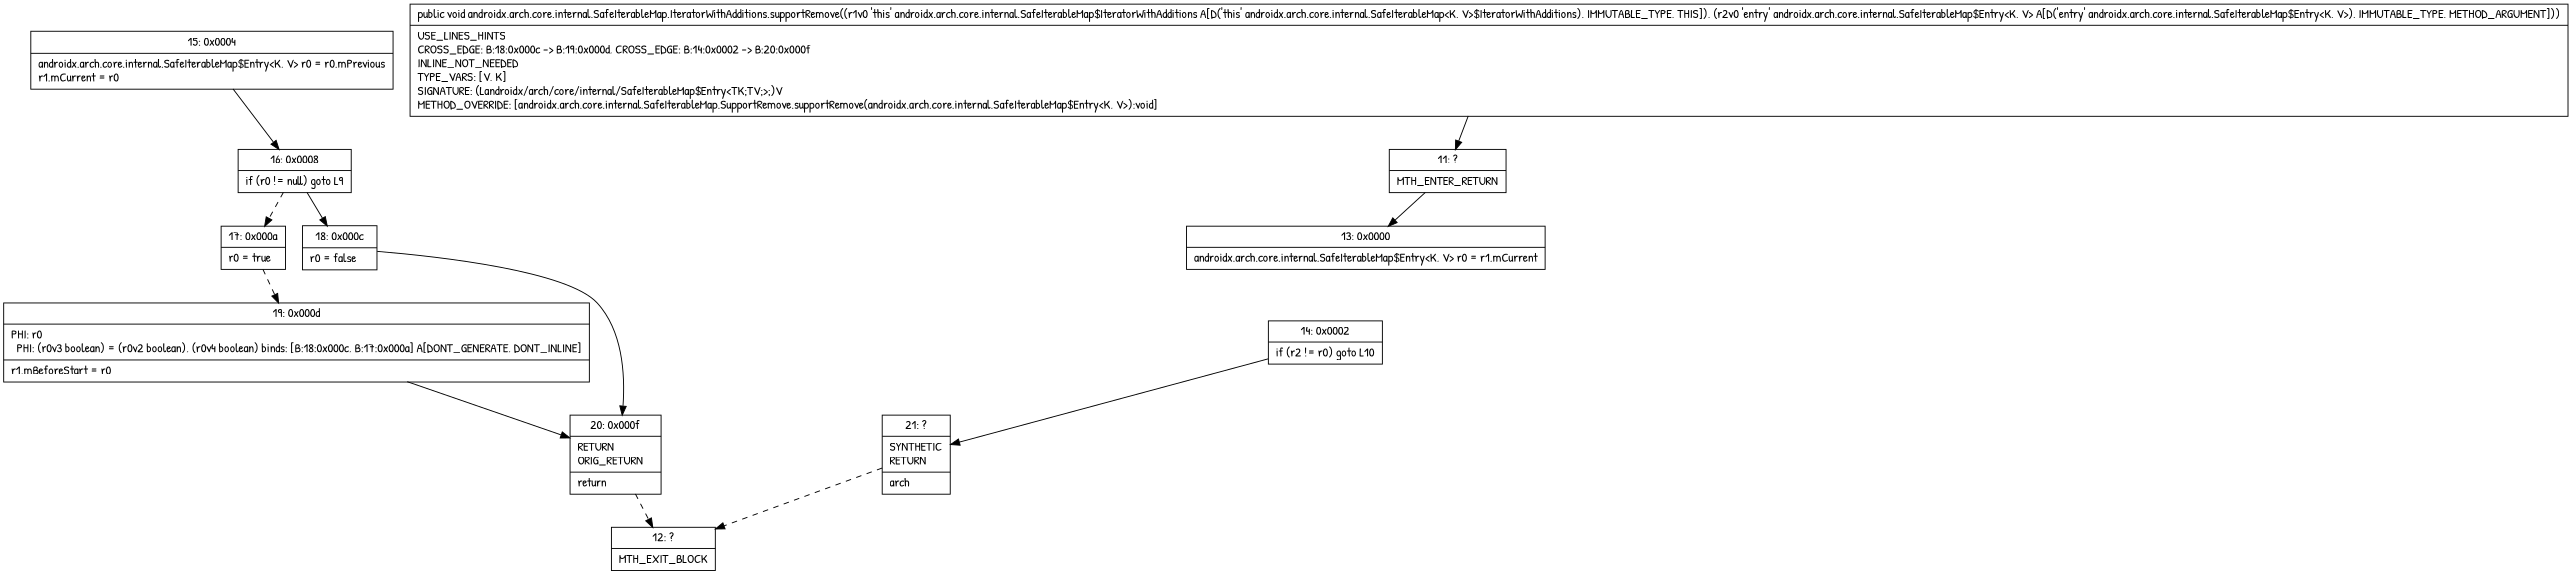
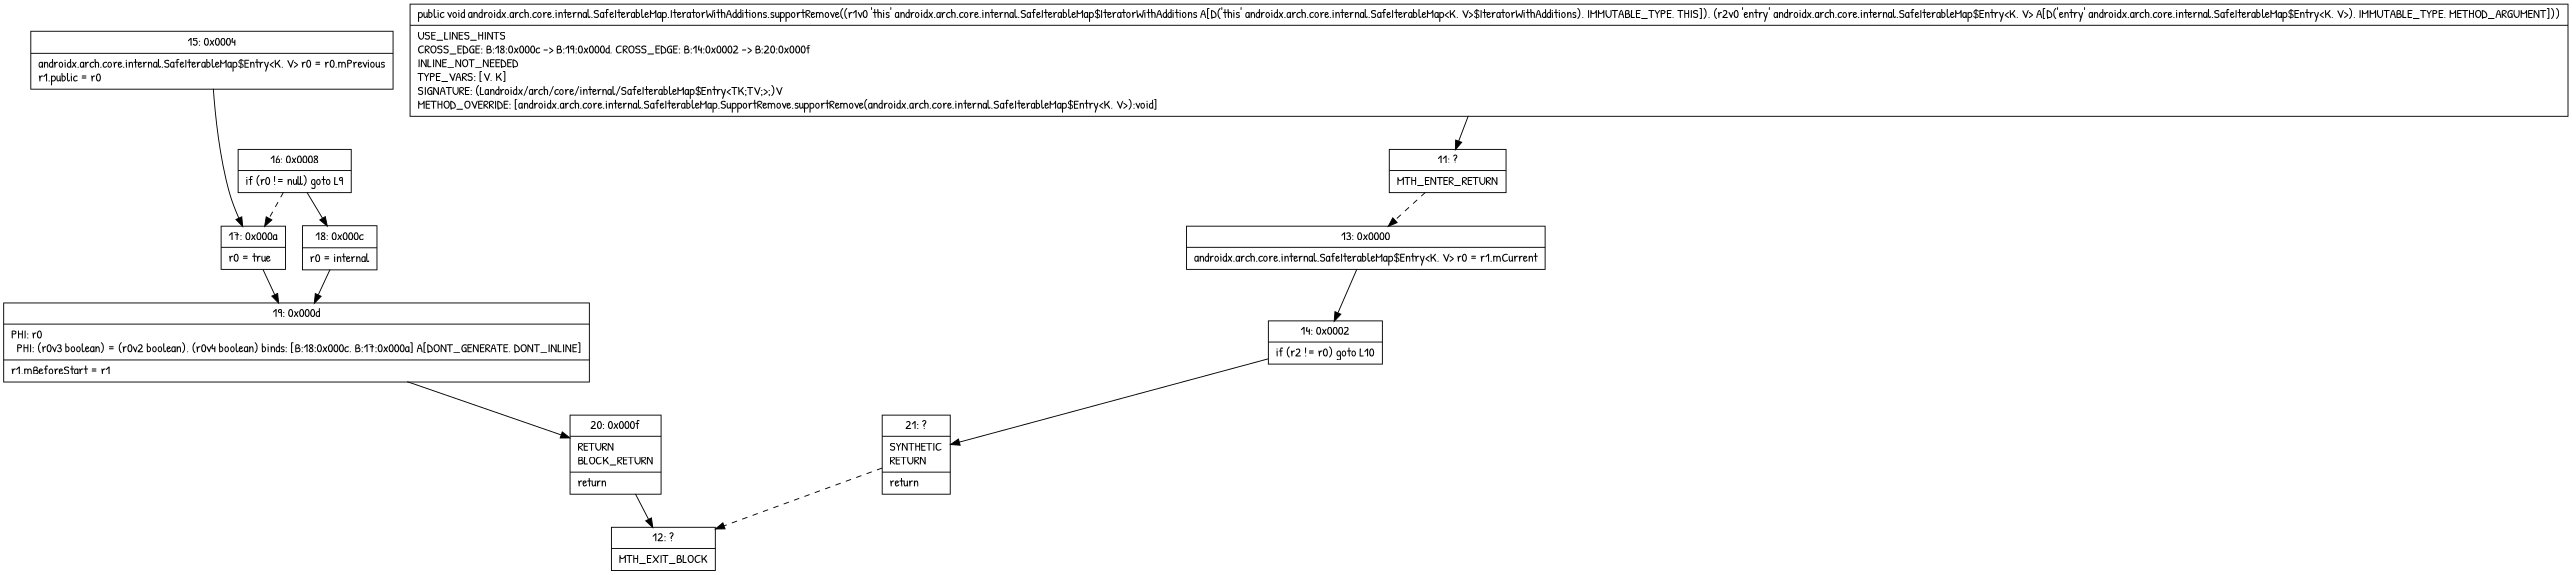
node "15: 0x0004": text "r1.mCurrent = r0" -> "r1.public = r0"
edge "15: 0x0004" -> "16: 0x0008": now "15: 0x0004" -> "17: 0x000a"
edge "11: ?" -> "13: 0x0000": style solid -> dashed
node "18: 0x000c": text "r0 = false" -> "r0 = internal"
edge "18: 0x000c" -> "20: 0x000f": now "18: 0x000c" -> "19: 0x000d"
edge "17: 0x000a" -> "19: 0x000d": style dashed -> solid
edge "13: 0x0000" -> "14: 0x0002": added
node "19: 0x000d": text "r1.mBeforeStart = r0" -> "r1.mBeforeStart = r1"
node "20: 0x000f": text "ORIG_RETURN" -> "BLOCK_RETURN"
node "21: ?": text "arch" -> "return"
edge "20: 0x000f" -> "12: ?": style dashed -> solid
